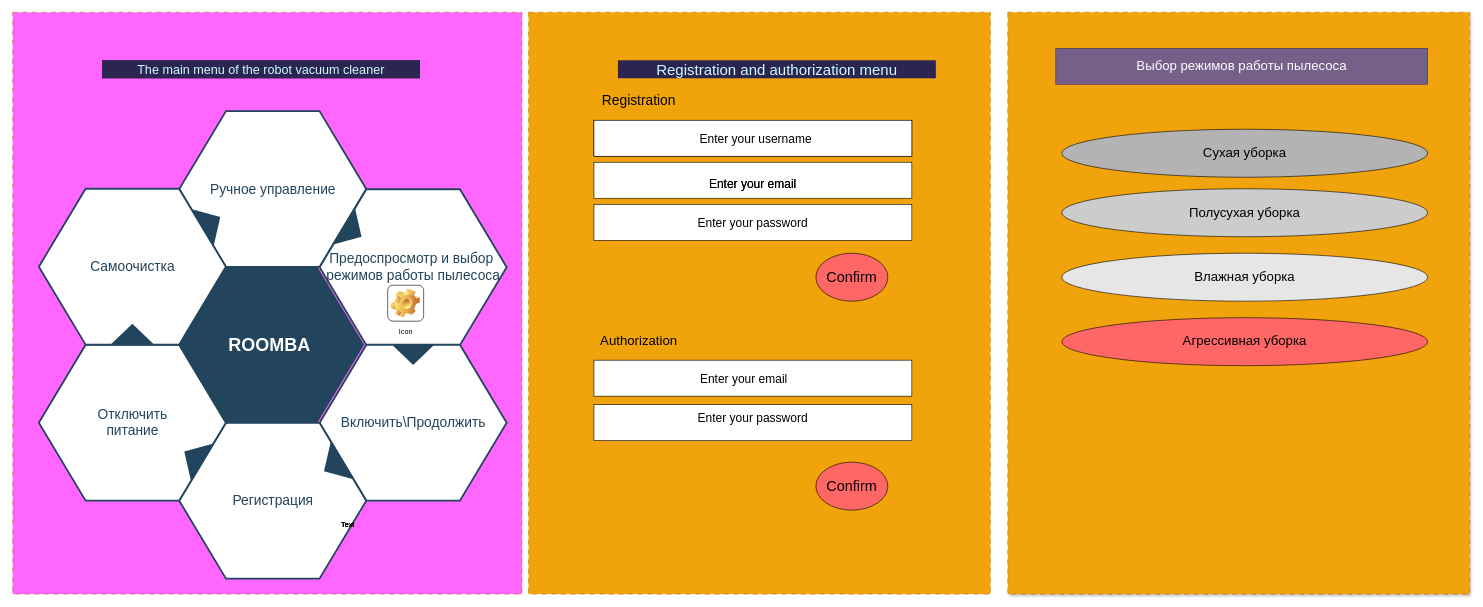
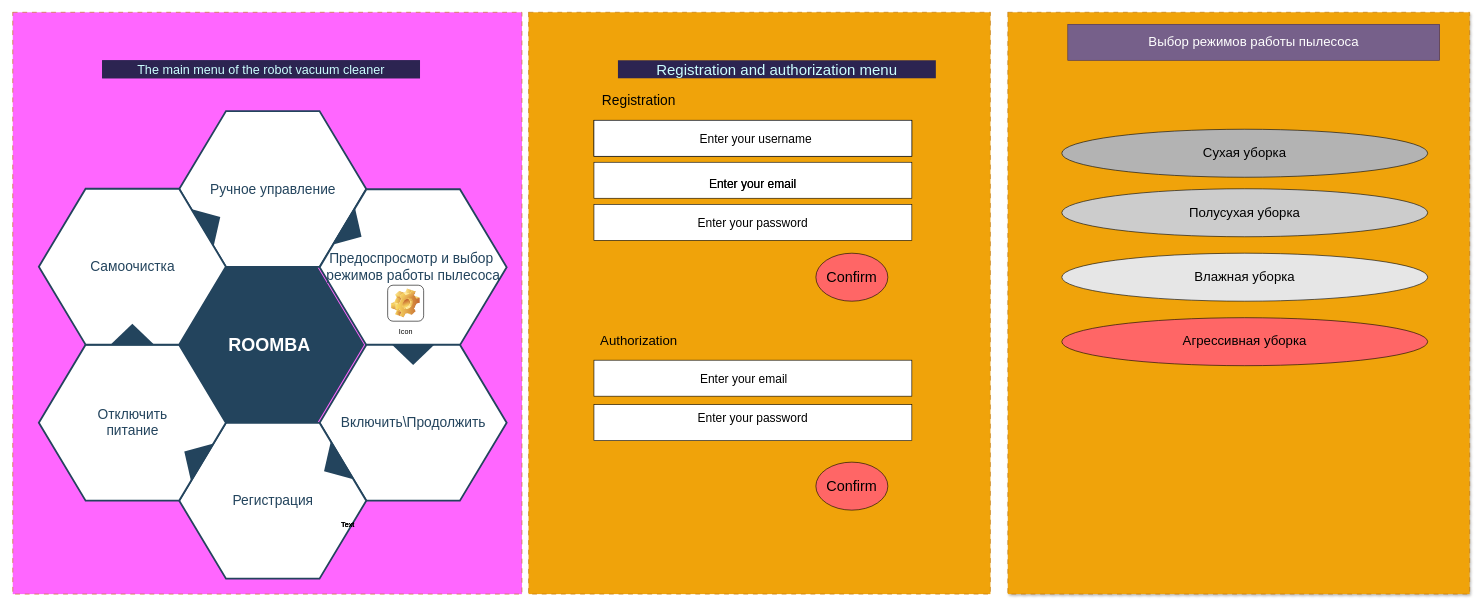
node "Выбор режимов работы пылесоса": moved (1242, 66) -> (1254, 42)
